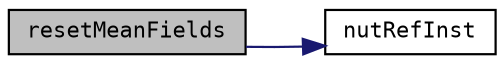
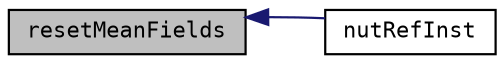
edge "resetMeanFields" -> "nutRefInst": reversed
